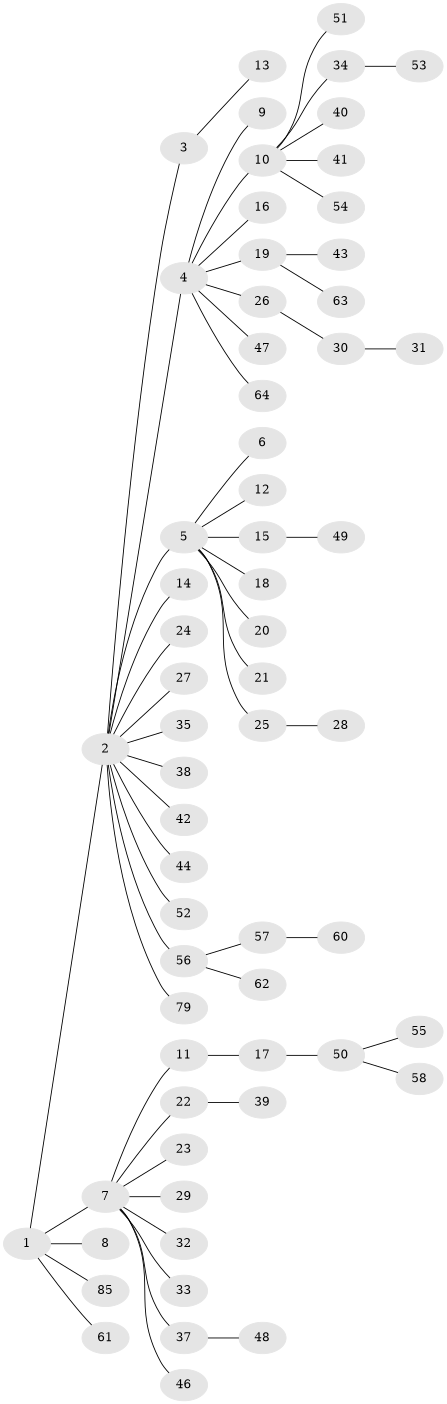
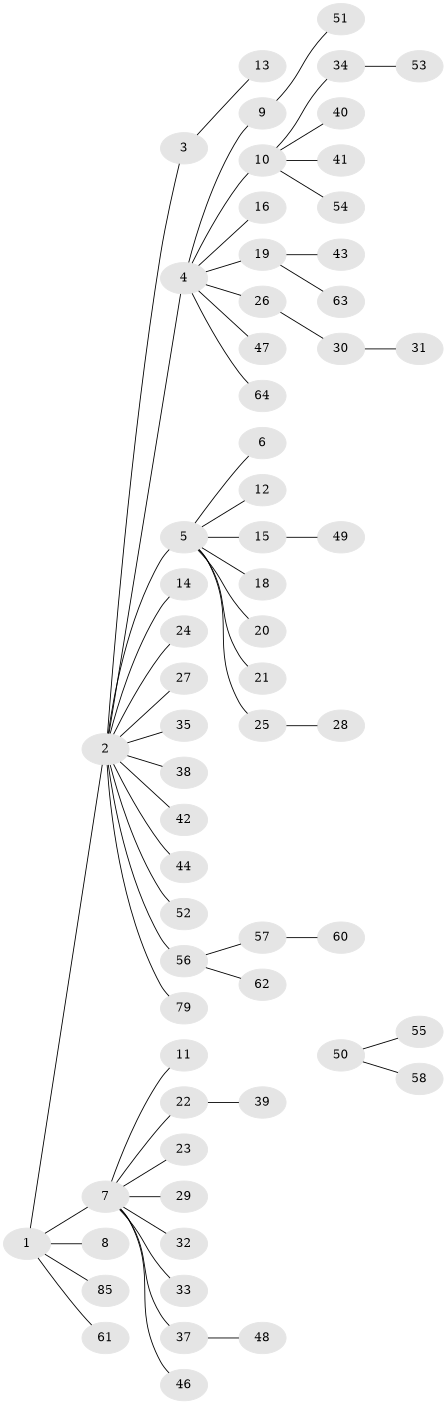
edge "51" -- "10": now "51" -- "9"
node "17": removed
